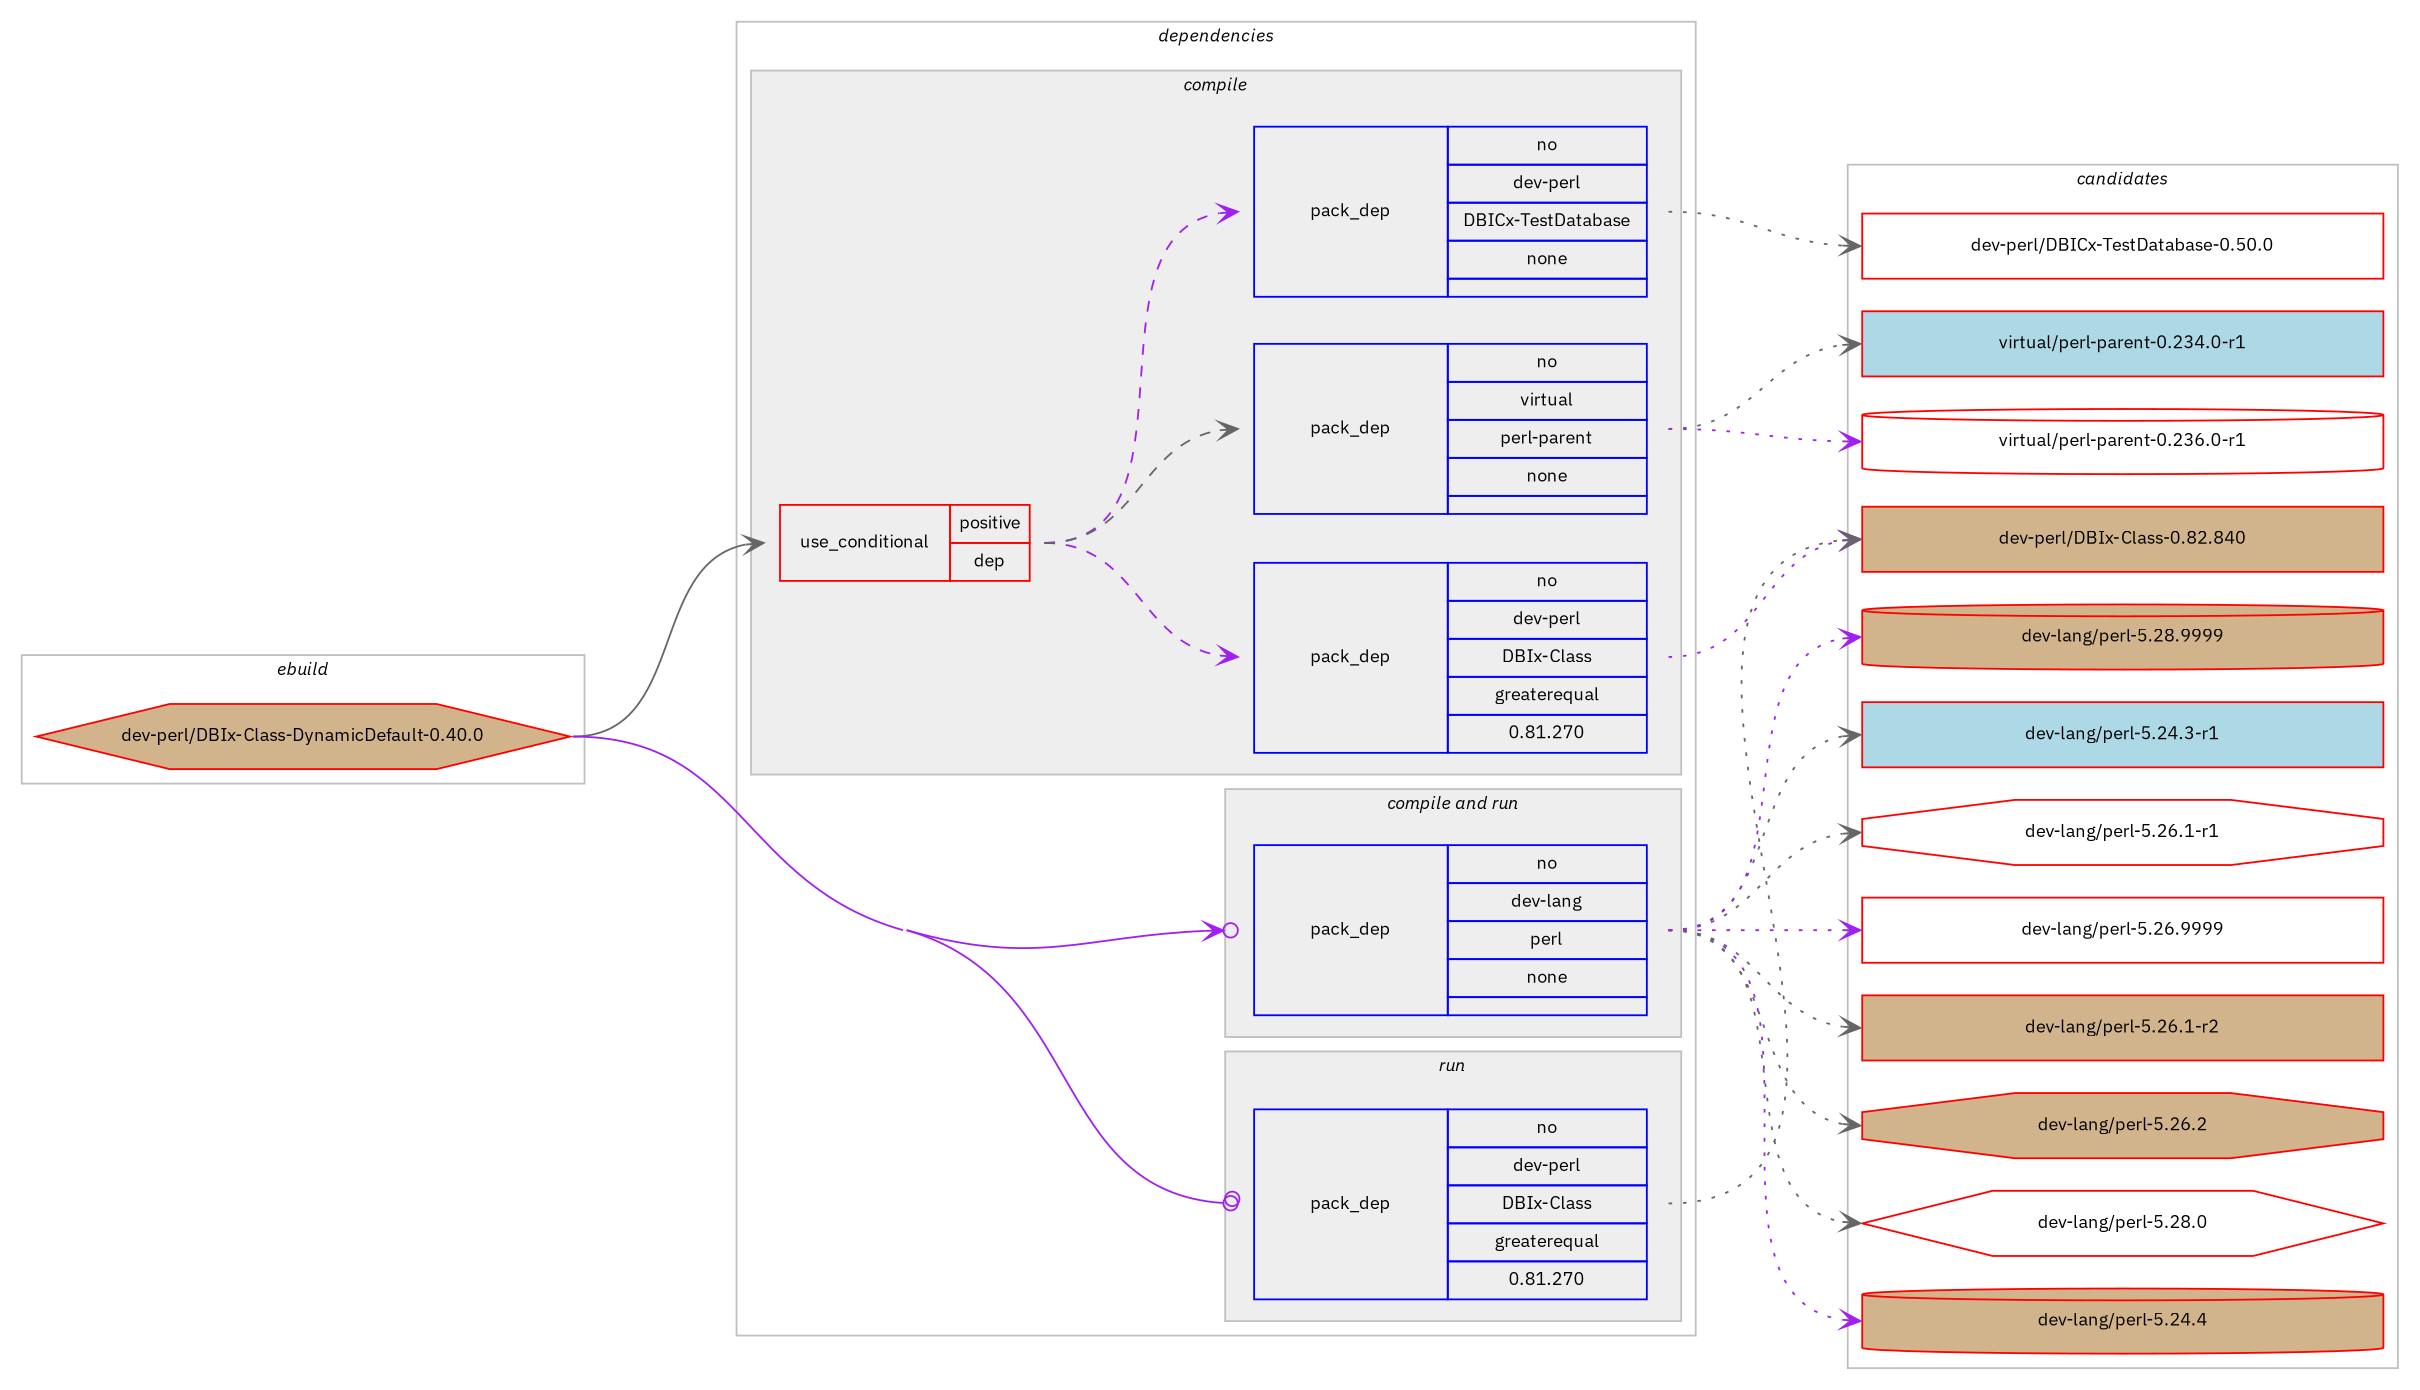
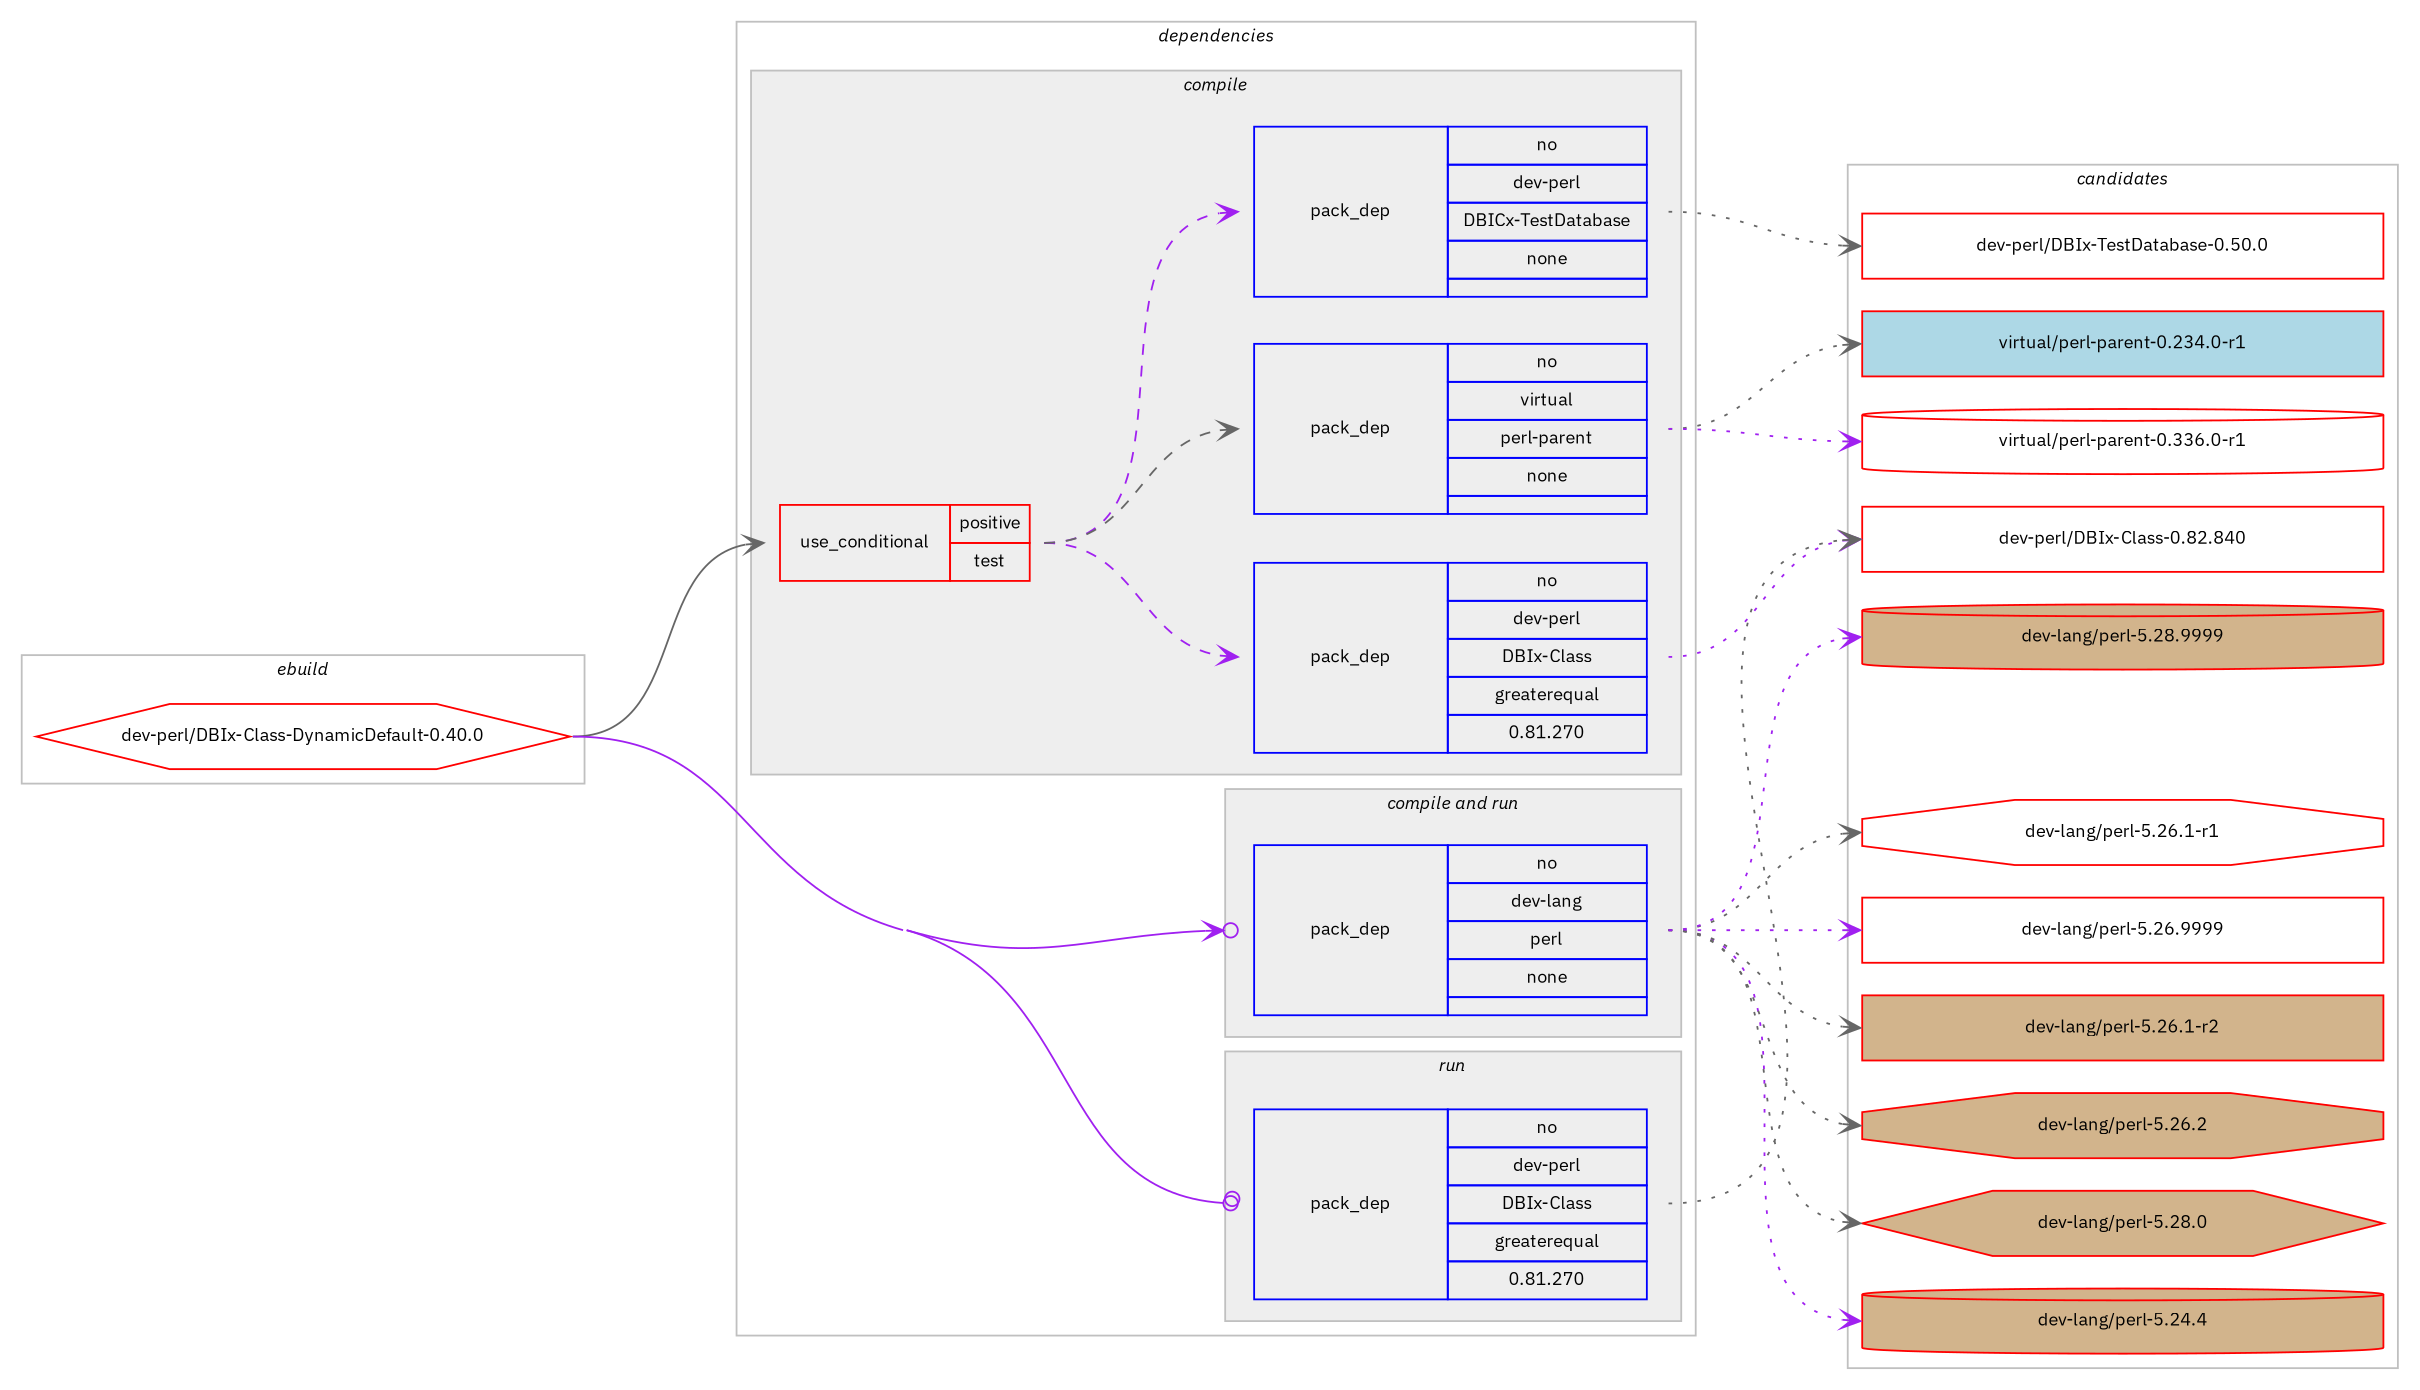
node "dev-perl/DBICx-TestDatabase-0.50.0": label "dev-perl/DBICx-TestDatabase-0.50.0" -> "dev-perl/DBIx-TestDatabase-0.50.0"
node "virtual/perl-parent-0.236.0-r1": label "virtual/perl-parent-0.236.0-r1" -> "virtual/perl-parent-0.336.0-r1"
node "dev-perl/DBIx-Class-0.82.840": fillcolor tan -> white
node "use_conditional": text "dep" -> "test"
node "dev-lang/perl-5.24.3-r1": removed
node "dev-perl/DBIx-Class-DynamicDefault-0.40.0": fillcolor tan -> white
node "dev-lang/perl-5.28.0": fillcolor white -> tan
